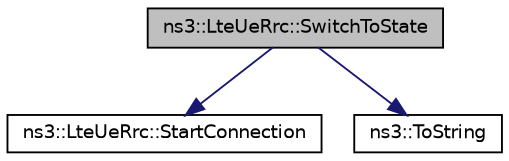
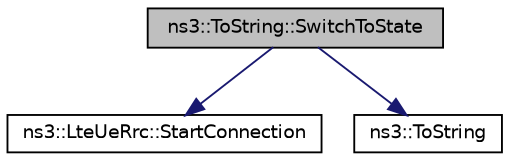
node "ns3::LteUeRrc::SwitchToState": label "ns3::LteUeRrc::SwitchToState" -> "ns3::ToString::SwitchToState"
